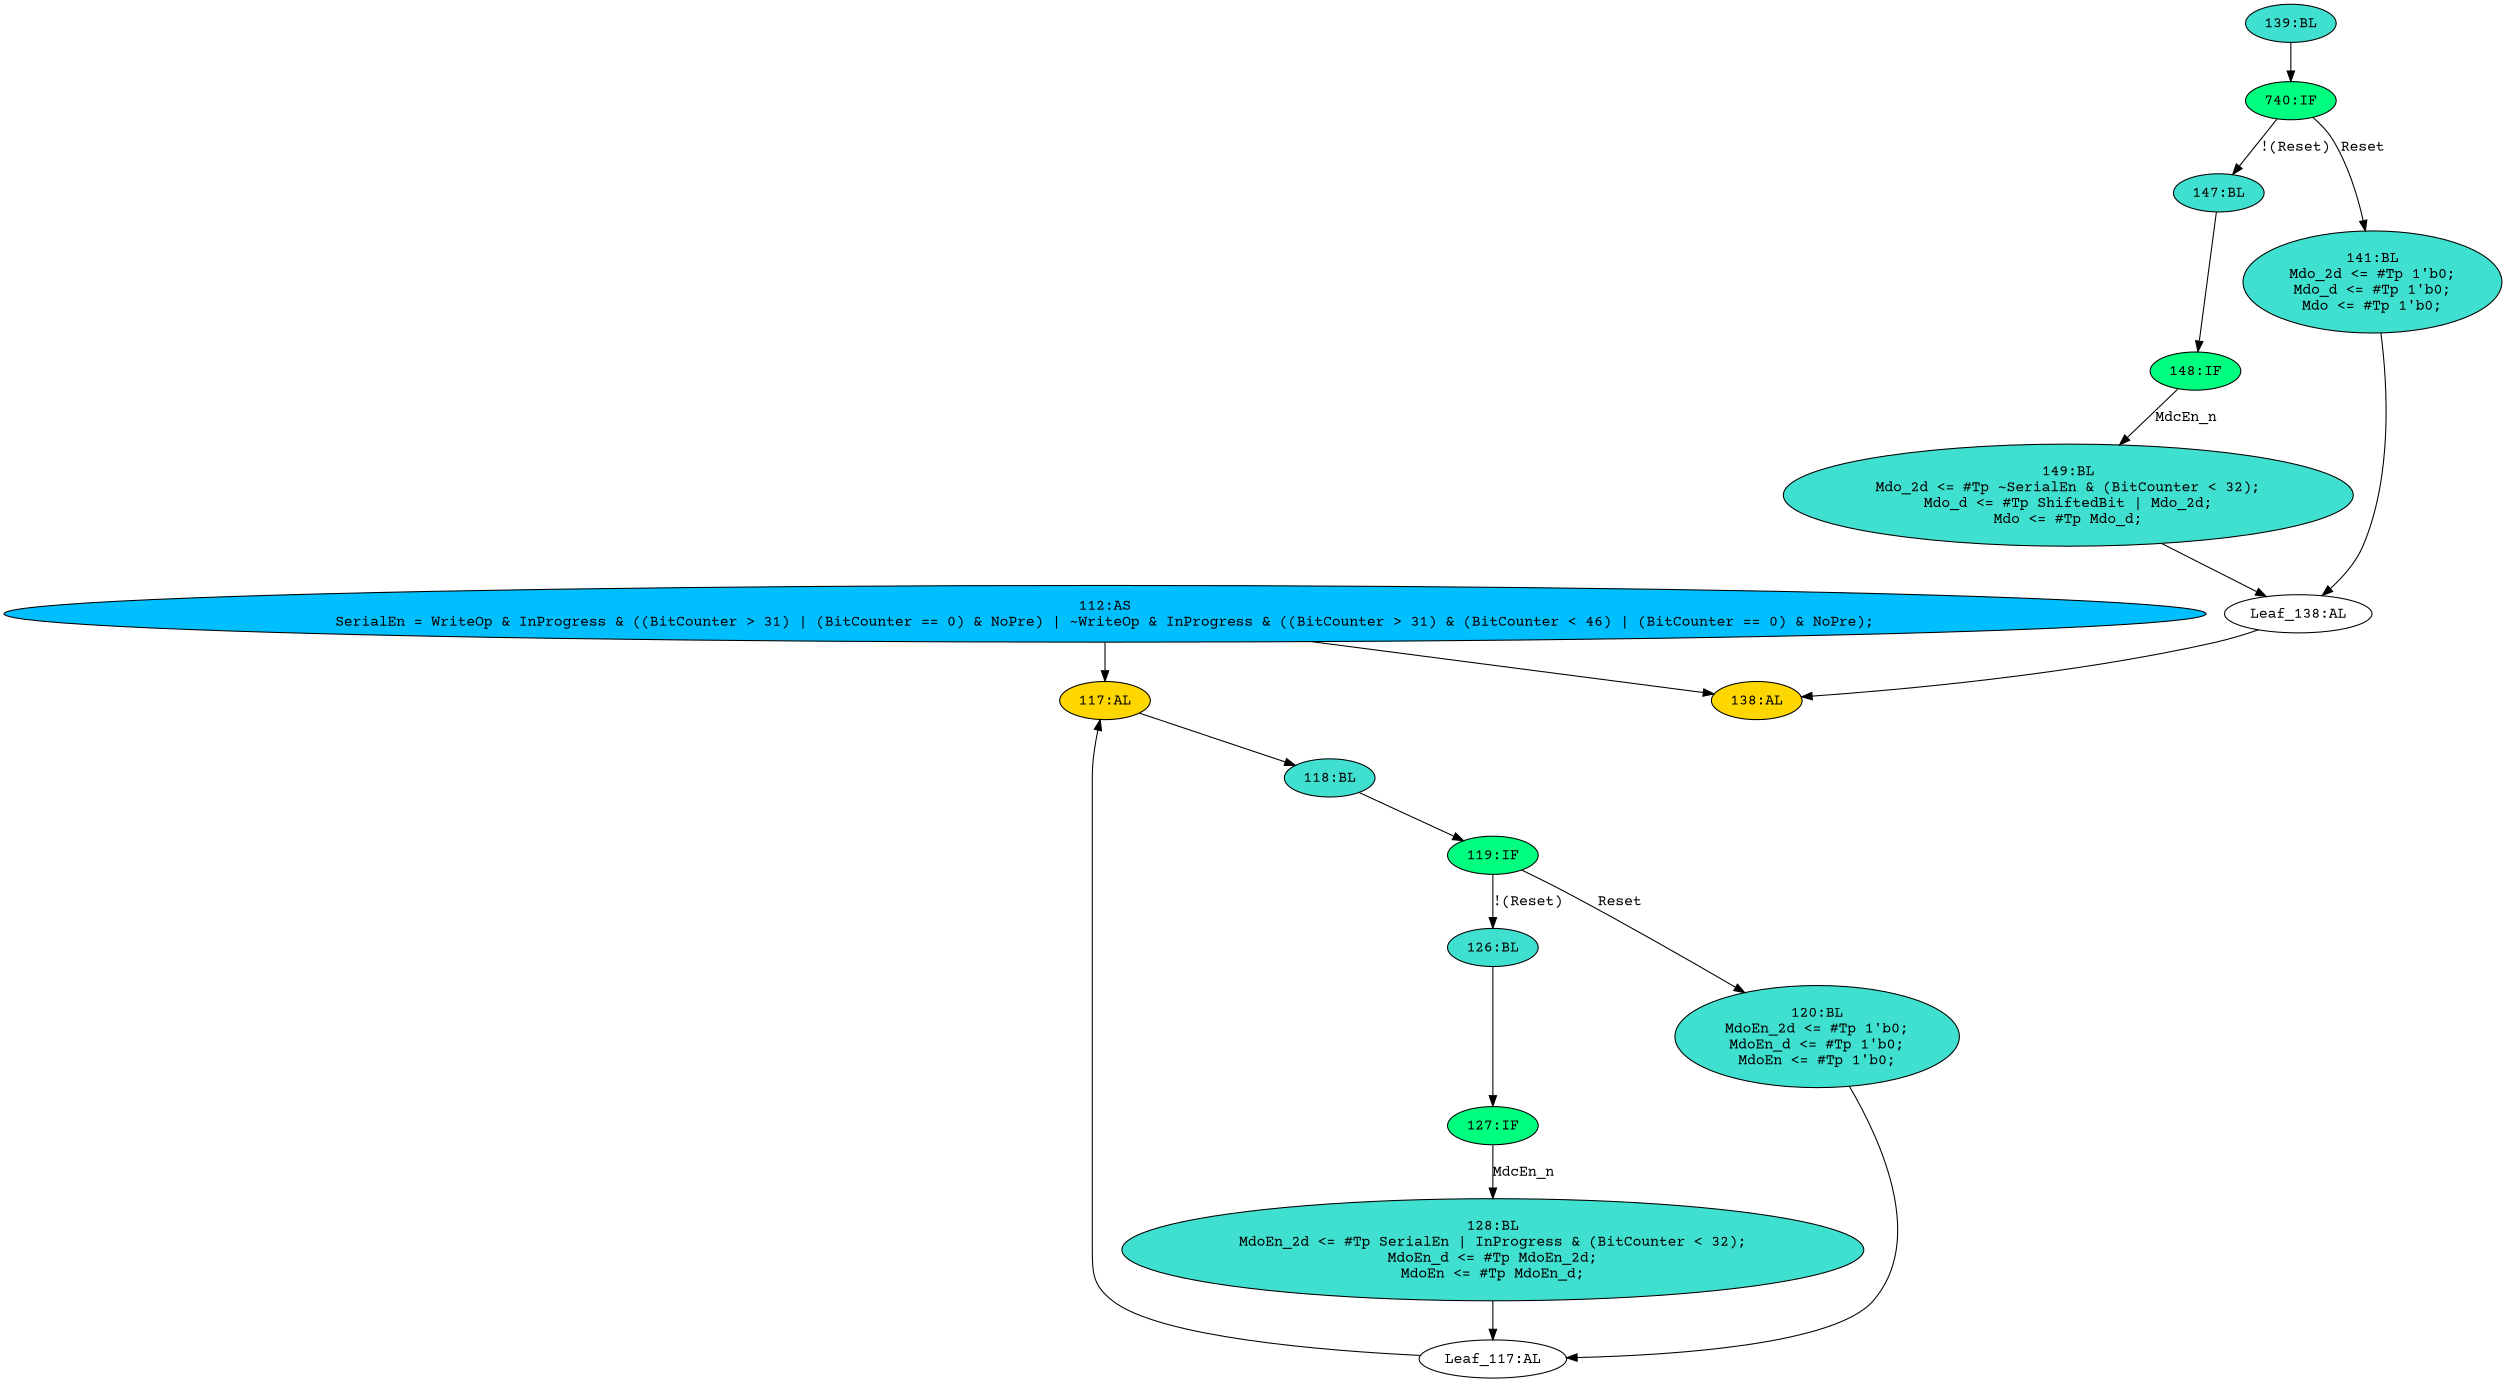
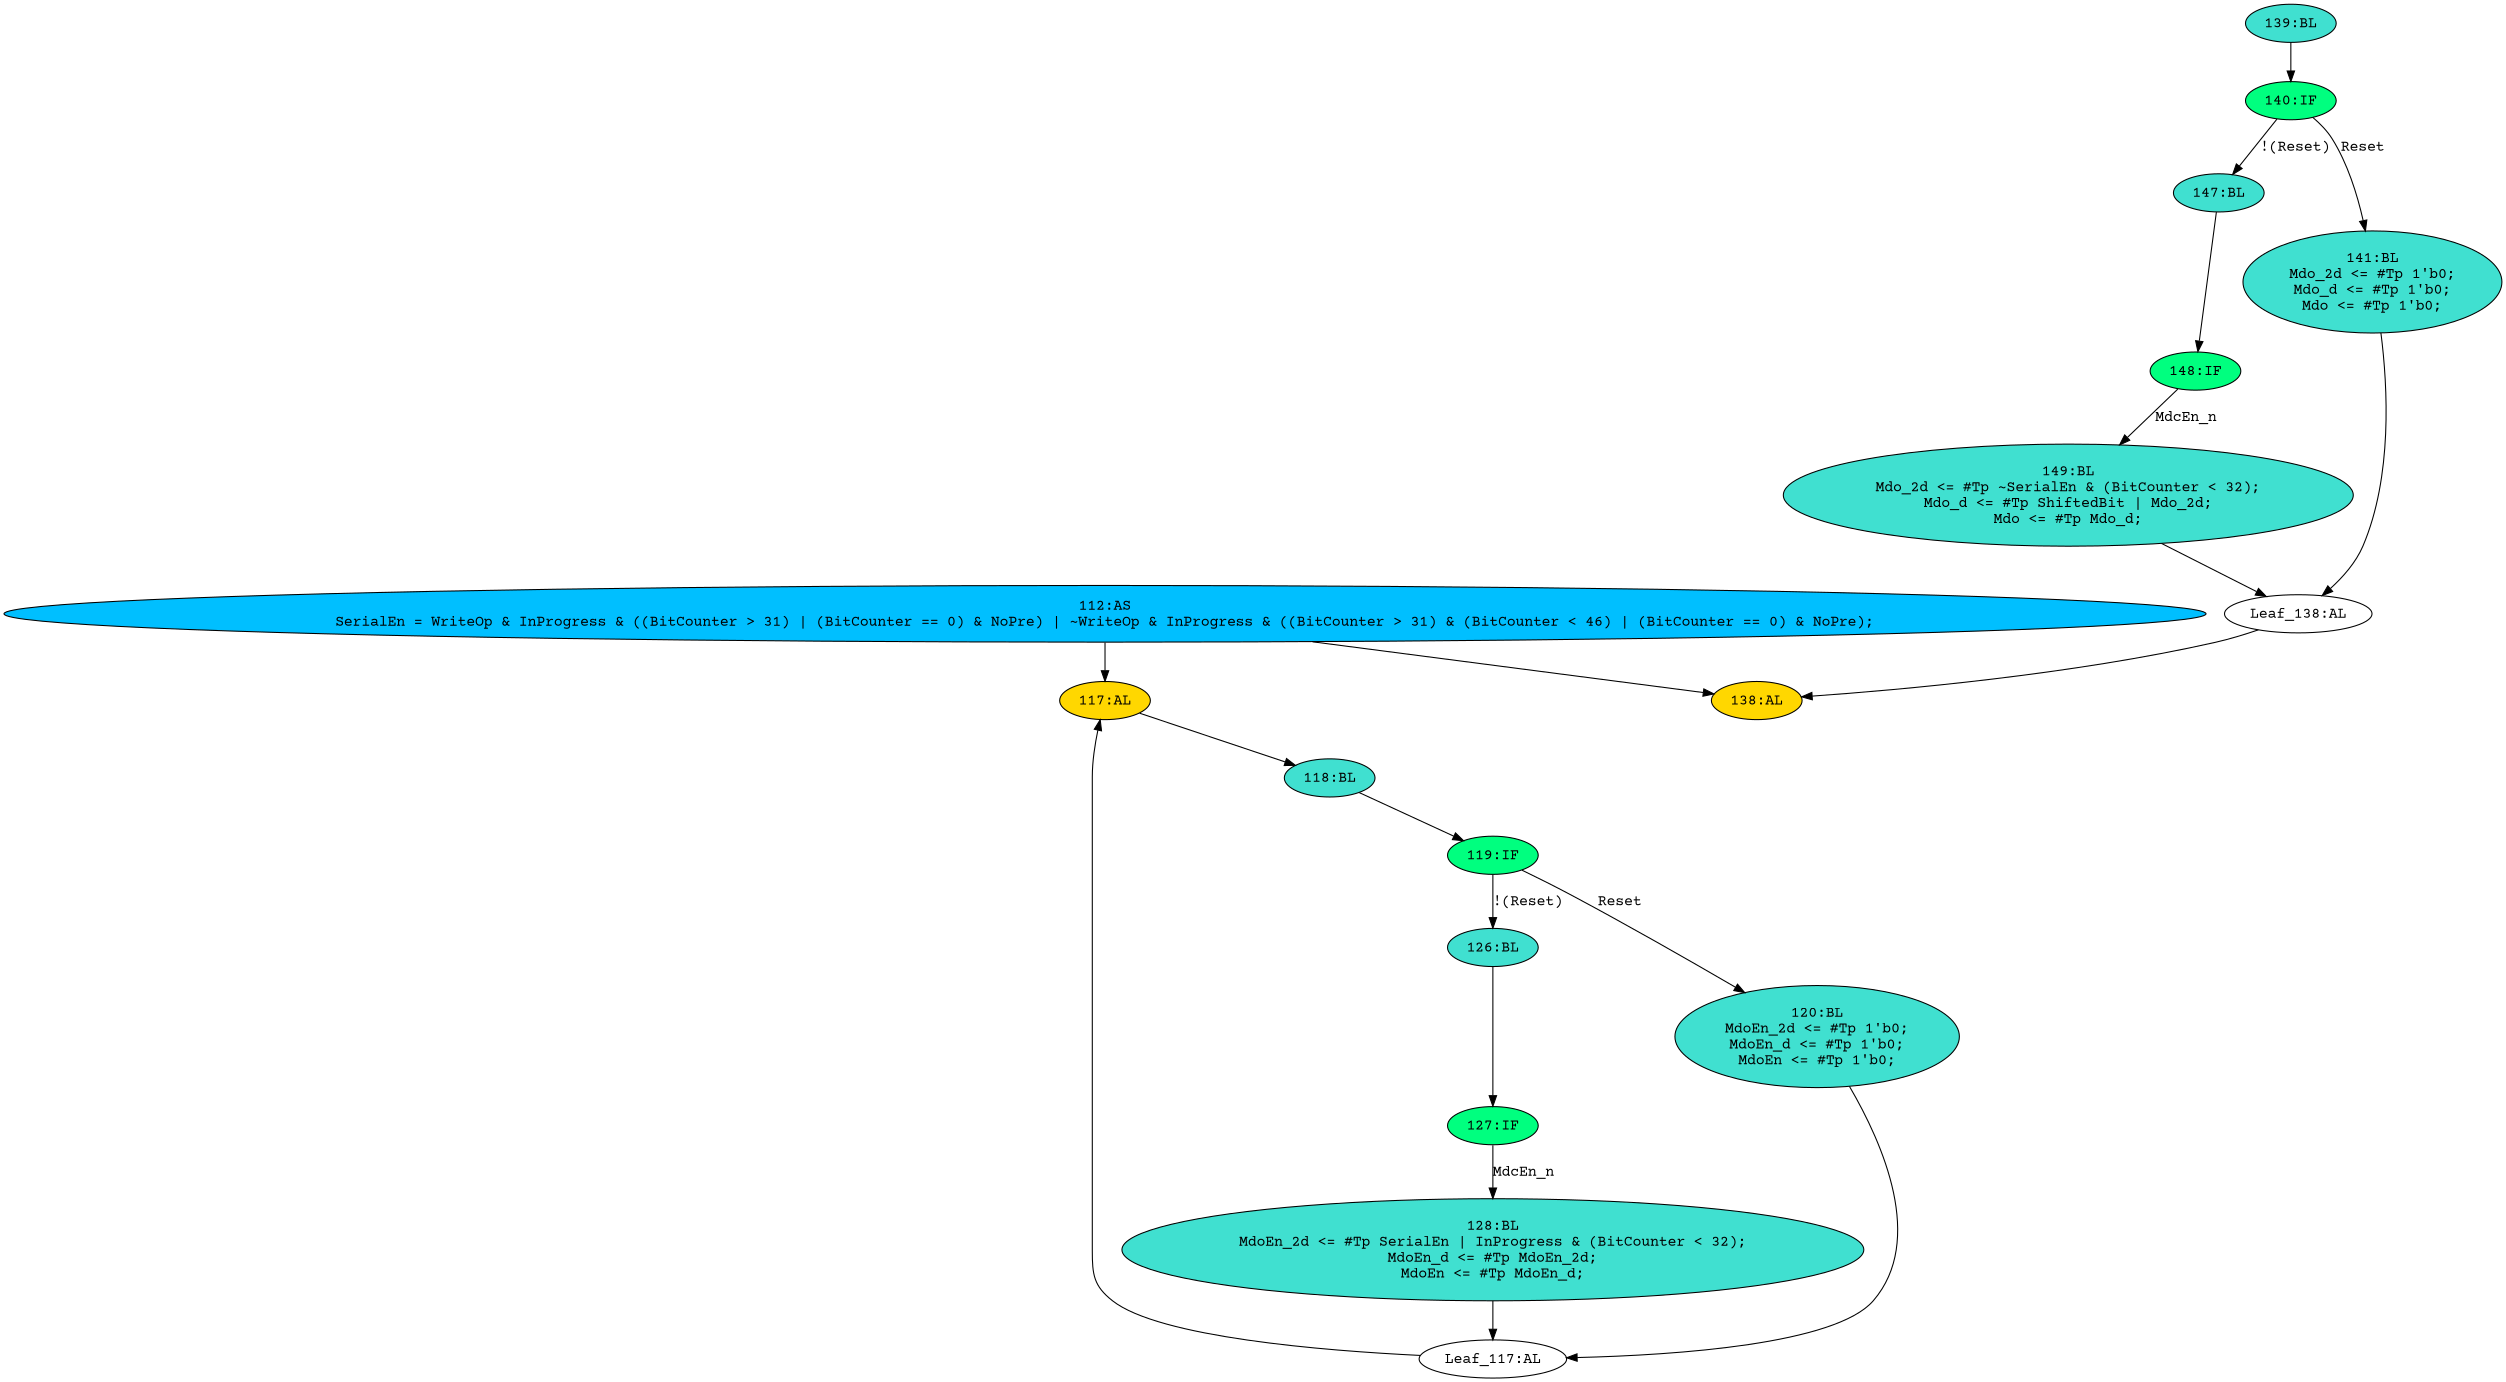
node "740:IF": label "740:IF" -> "140:IF"
